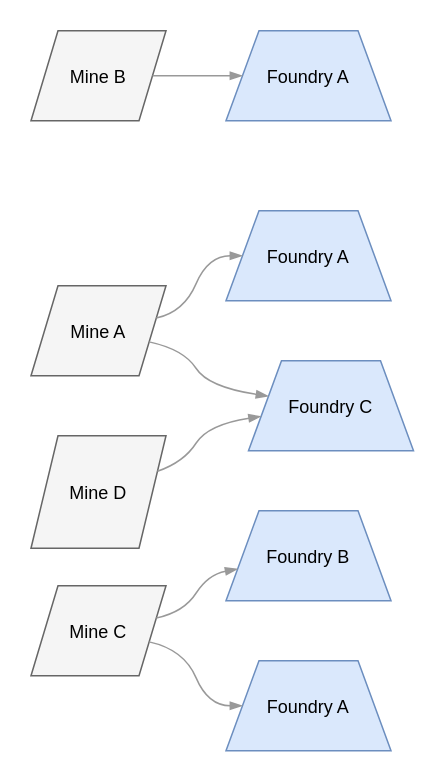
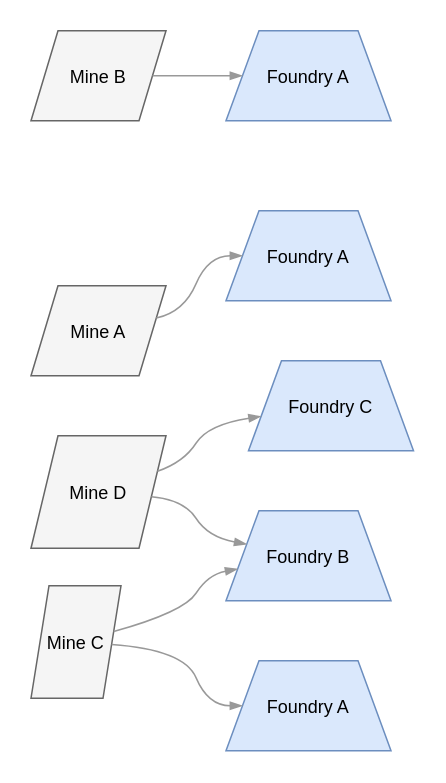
edge "Mine A" -> "Foundry C": removed
edge "Mine D" -> "Foundry B": added
node "Mine C": size 135x90 -> 90x113
